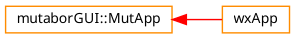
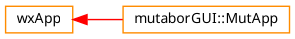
edge "wxApp" -> "mutaborGUI::MutApp": reversed
